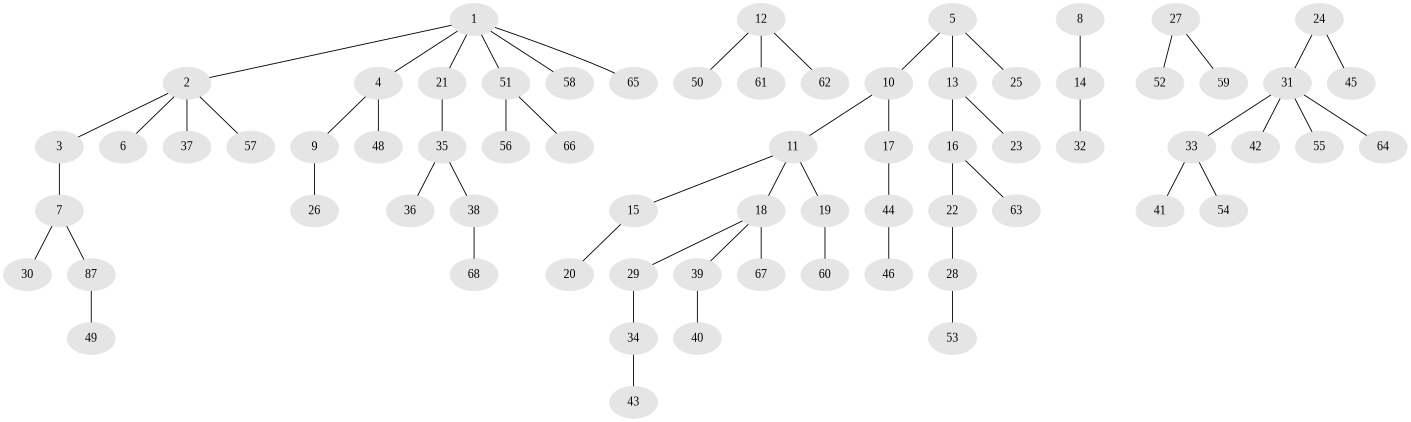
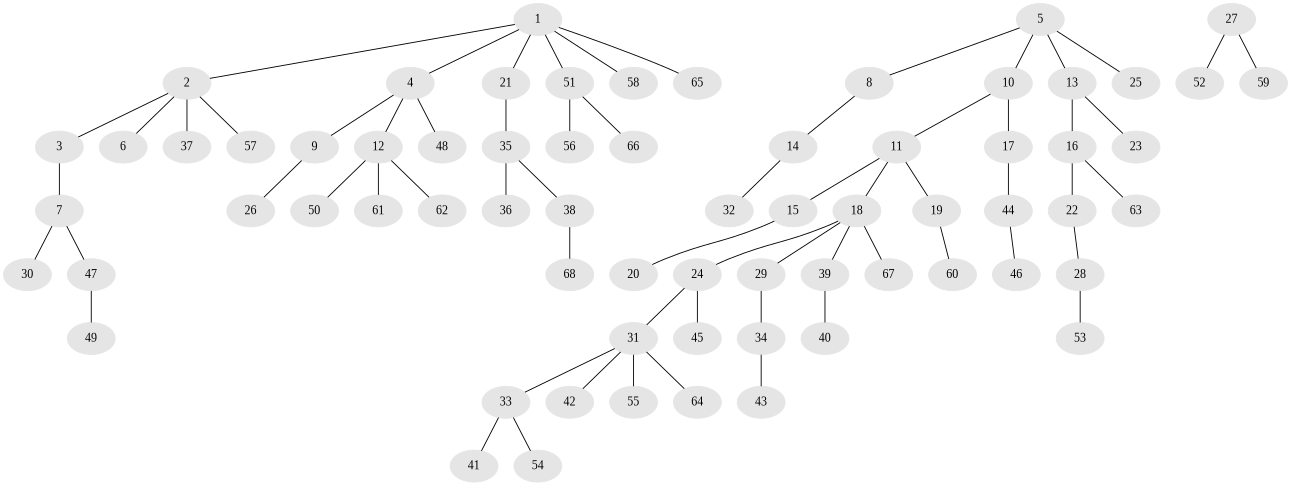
edge "5" -- "8": added
edge "4" -- "12": added
edge "18" -- "24": added
node "87": label "87" -> "47"
